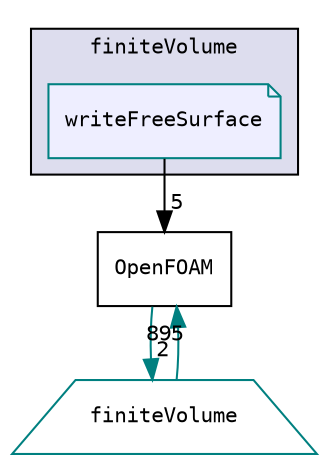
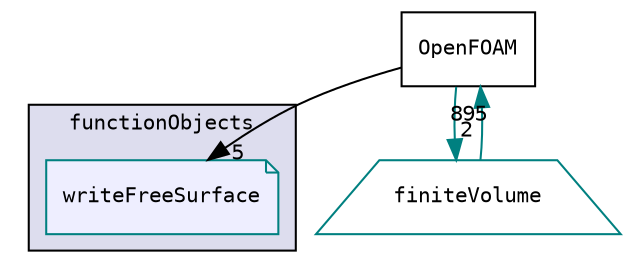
cluster "finiteVolume": label "finiteVolume" -> "functionObjects"
edge "writeFreeSurface" -> "OpenFOAM": reversed
